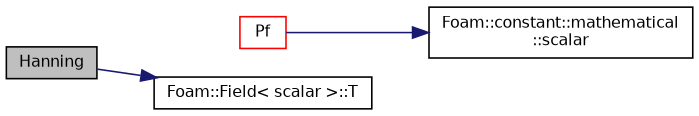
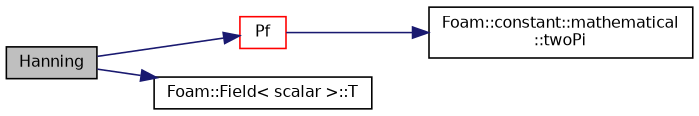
node "Foam::constant::mathematical ::scalar": label "Foam::constant::mathematical ::scalar" -> "Foam::constant::mathematical ::twoPi"
edge "Hanning" -> "Pf": added
